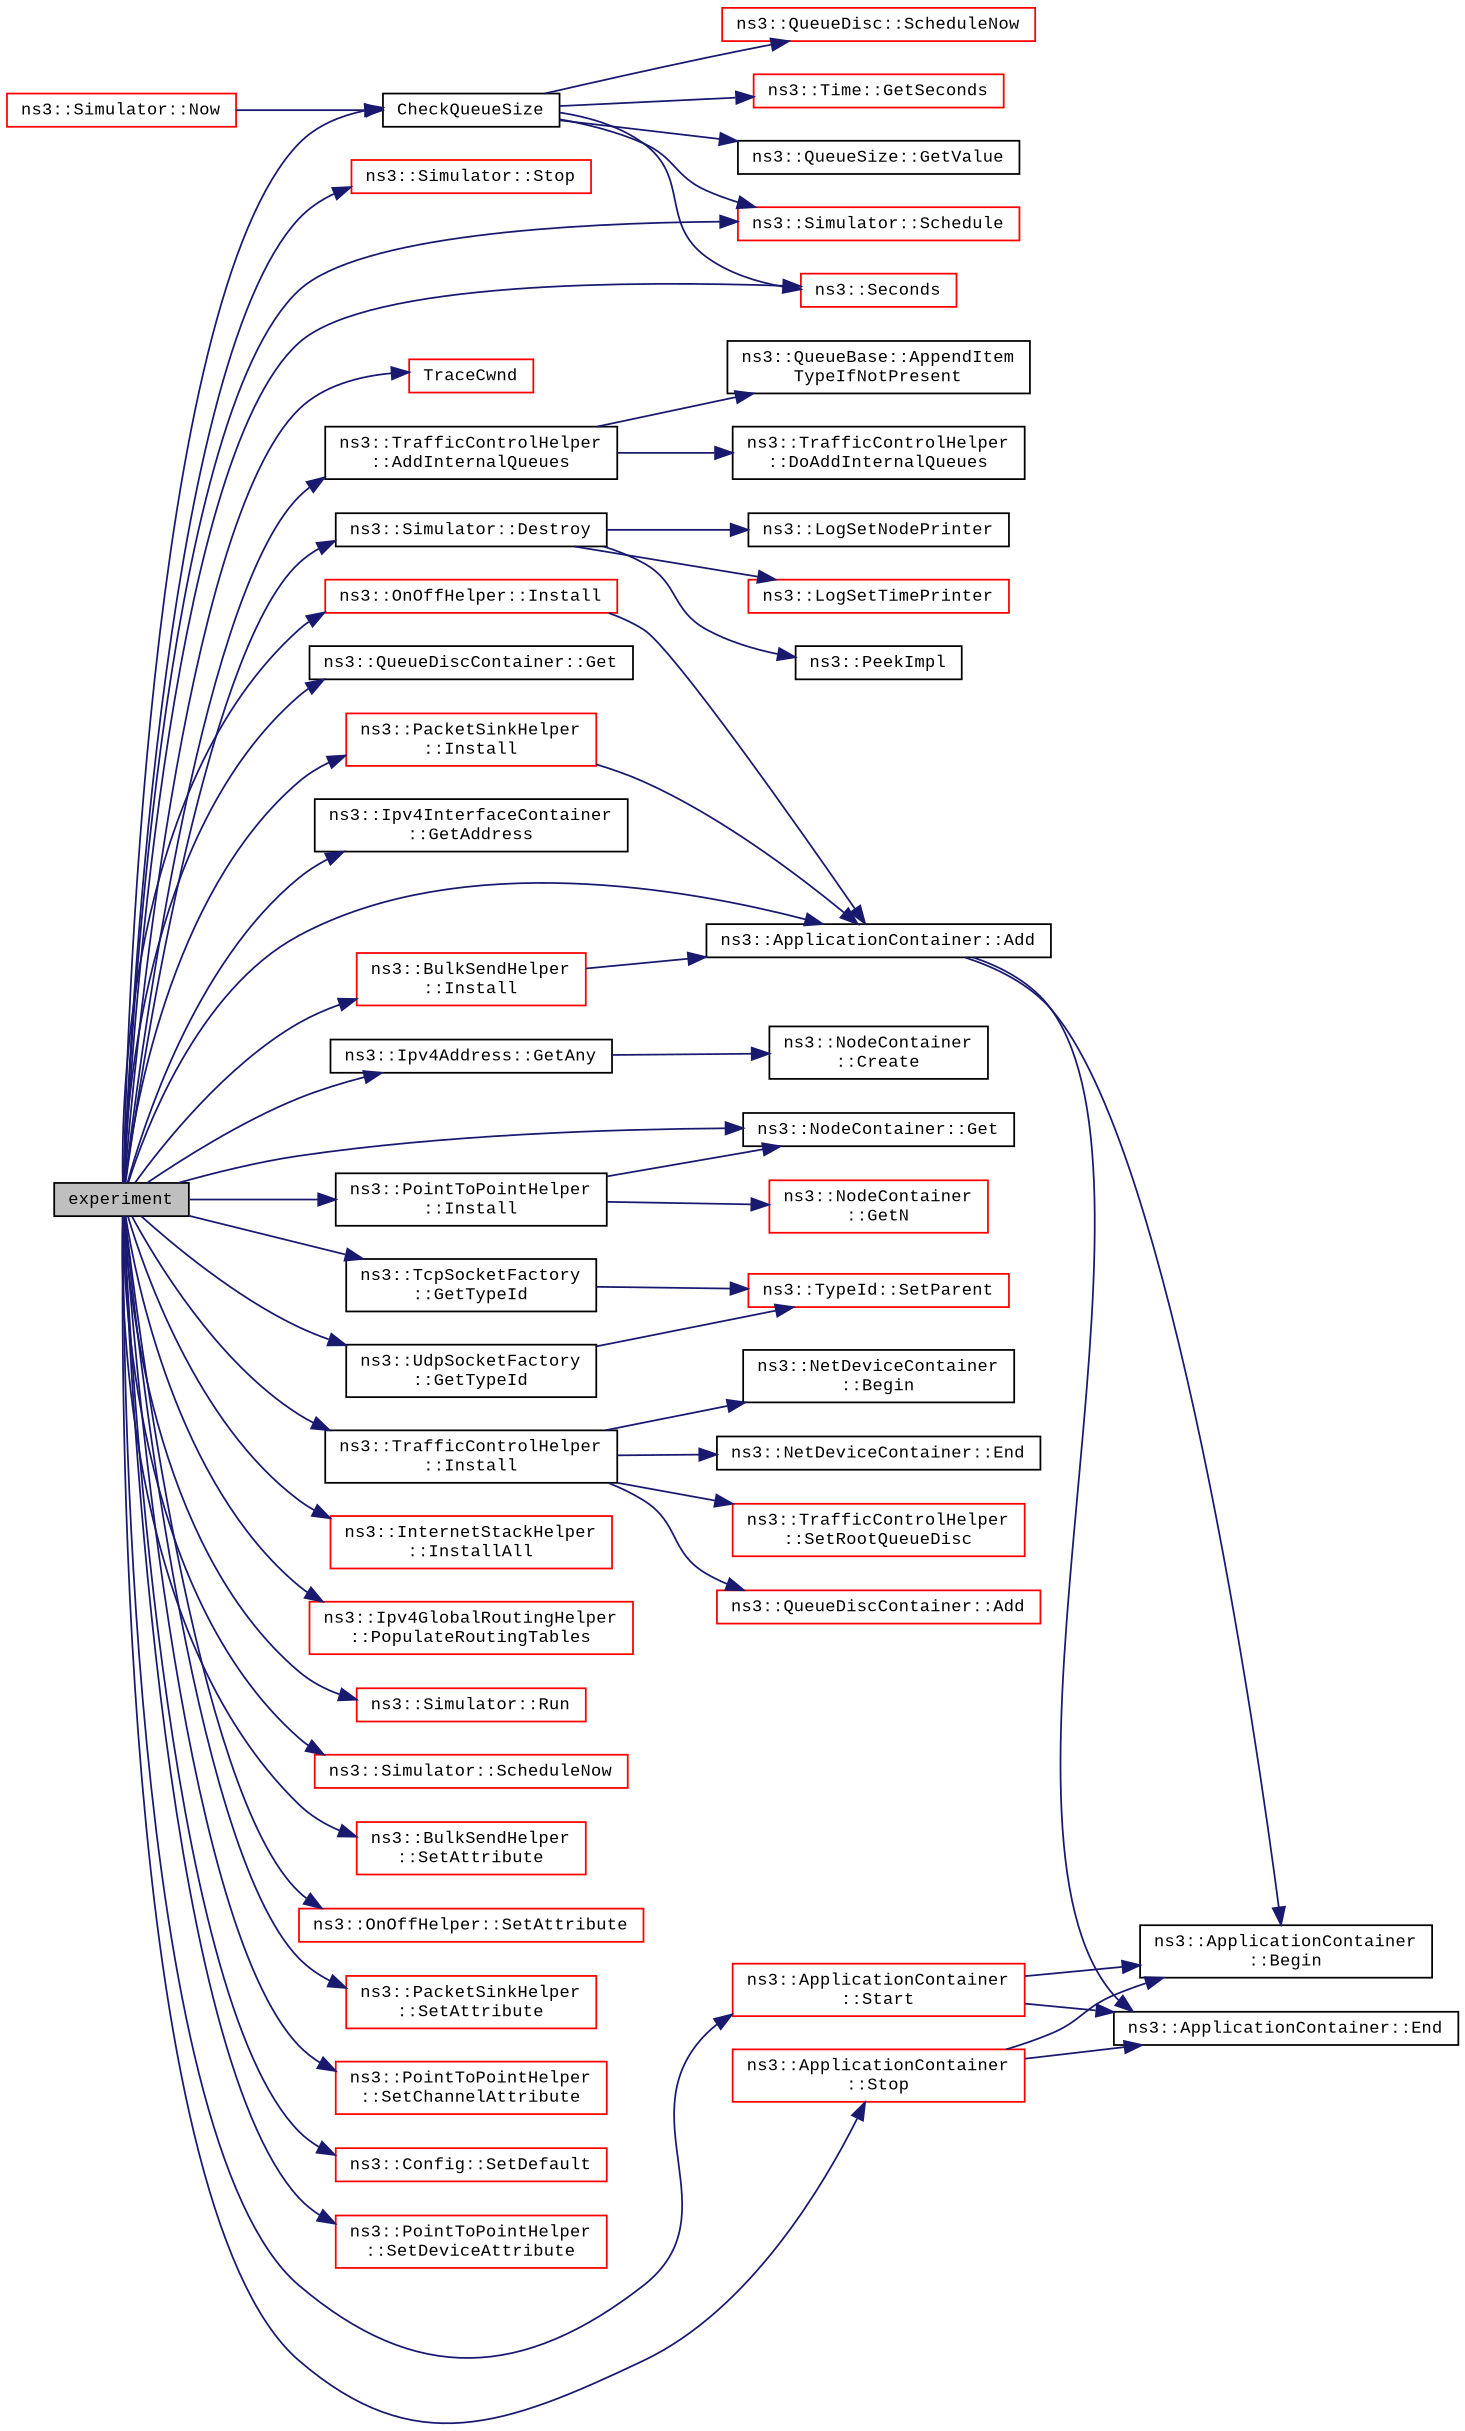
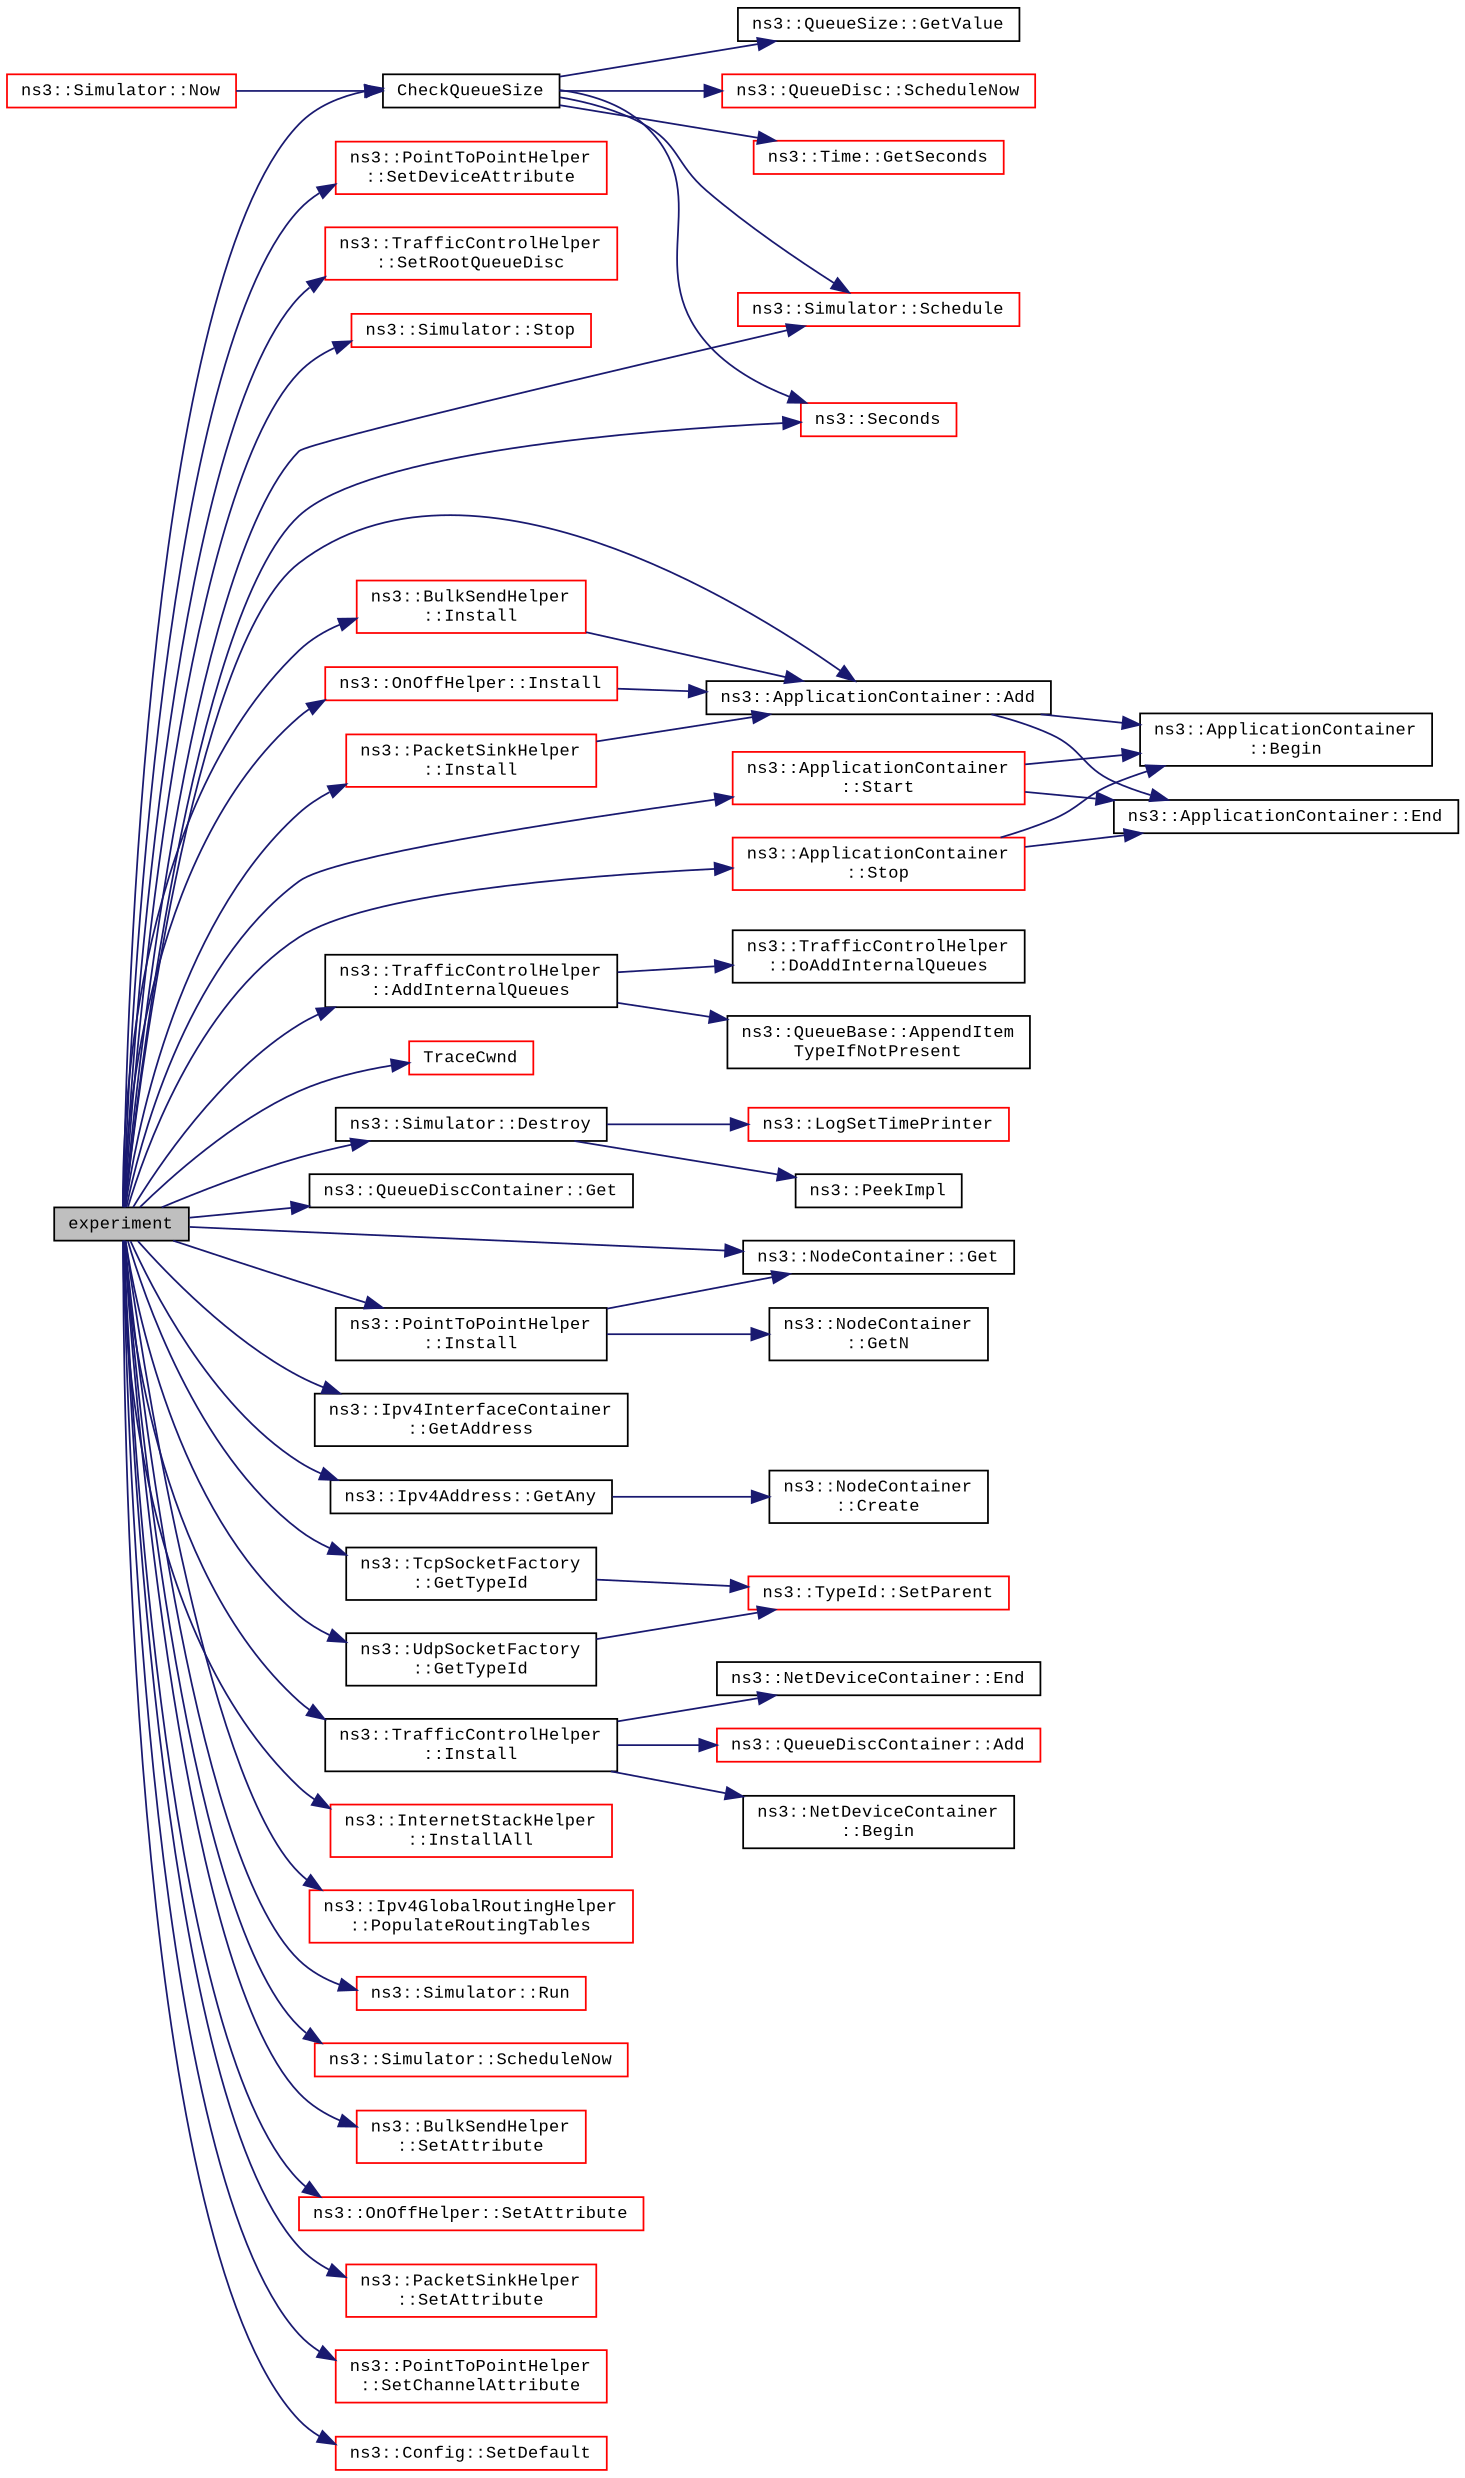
node "ns3::LogSetNodePrinter": removed
node "ns3::NodeContainer ::GetN": color red -> black
edge "ns3::TrafficControlHelper ::Install" -> "ns3::TrafficControlHelper ::SetRootQueueDisc": now "experiment" -> "ns3::TrafficControlHelper ::SetRootQueueDisc"
